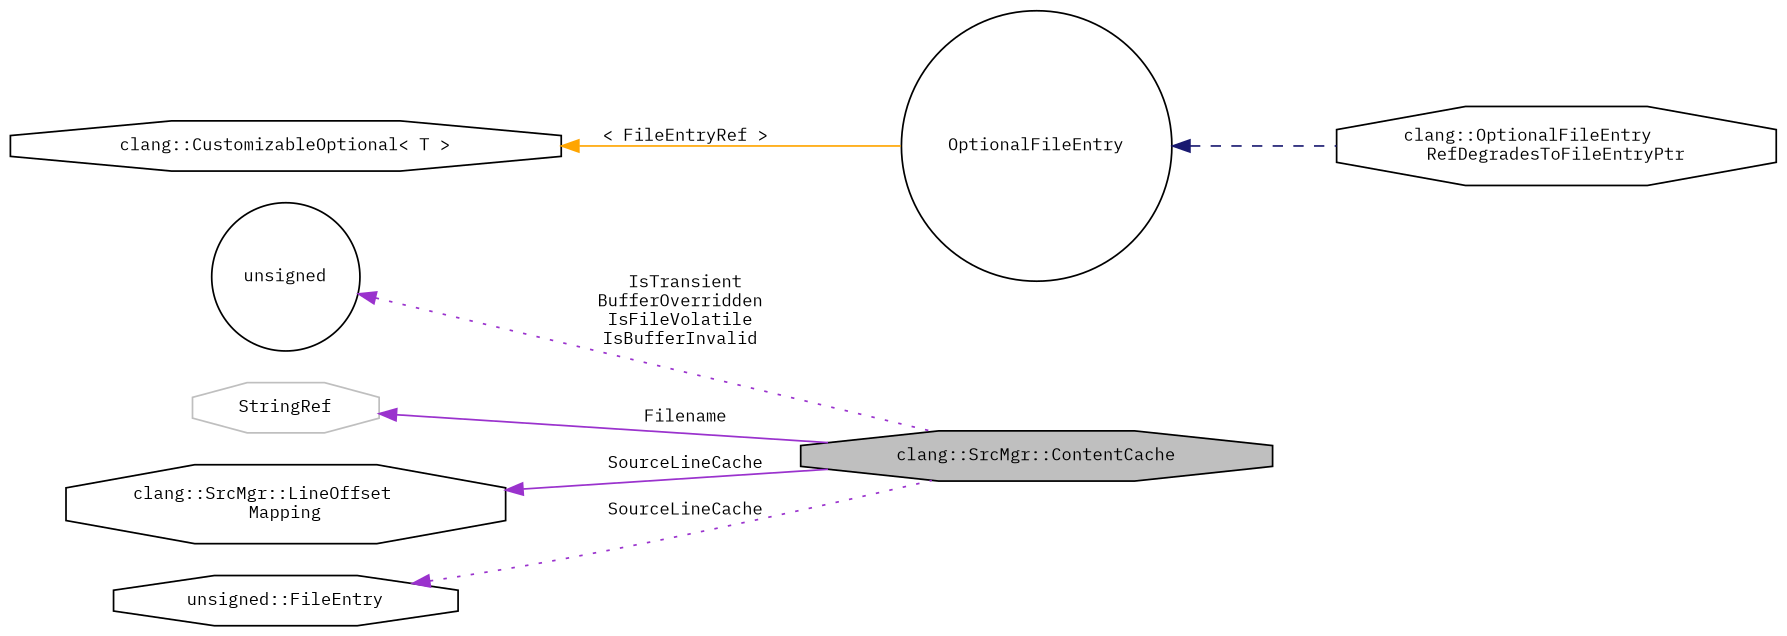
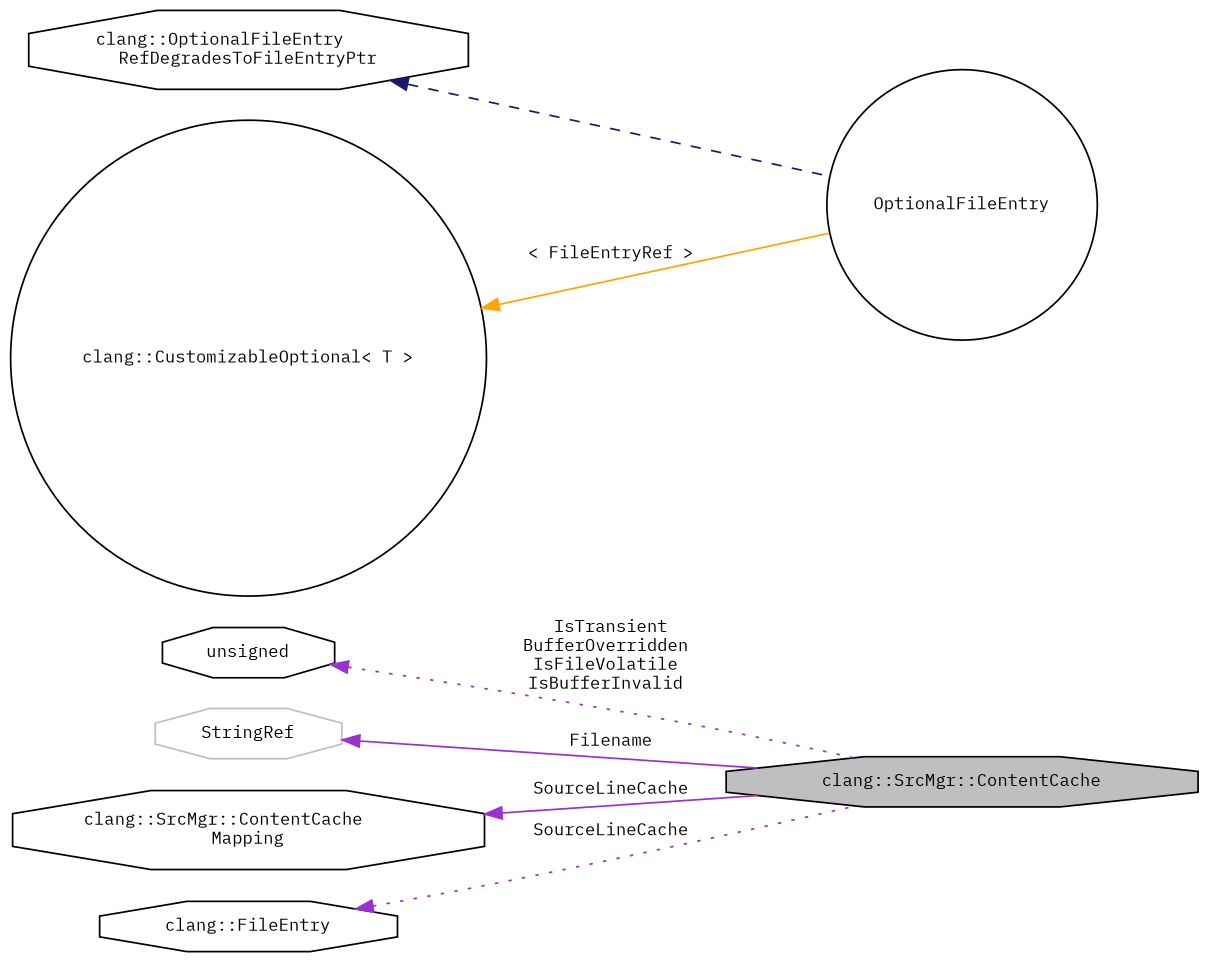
node "clang::CustomizableOptional< T >": shape octagon -> circle
edge "clang::OptionalFileEntry RefDegradesToFileEntryPtr" -> "OptionalFileEntry": reversed
node "unsigned": shape circle -> octagon
node "clang::SrcMgr::LineOffset Mapping": label "clang::SrcMgr::LineOffset Mapping" -> "clang::SrcMgr::ContentCache Mapping"
node "unsigned::FileEntry": label "unsigned::FileEntry" -> "clang::FileEntry"
